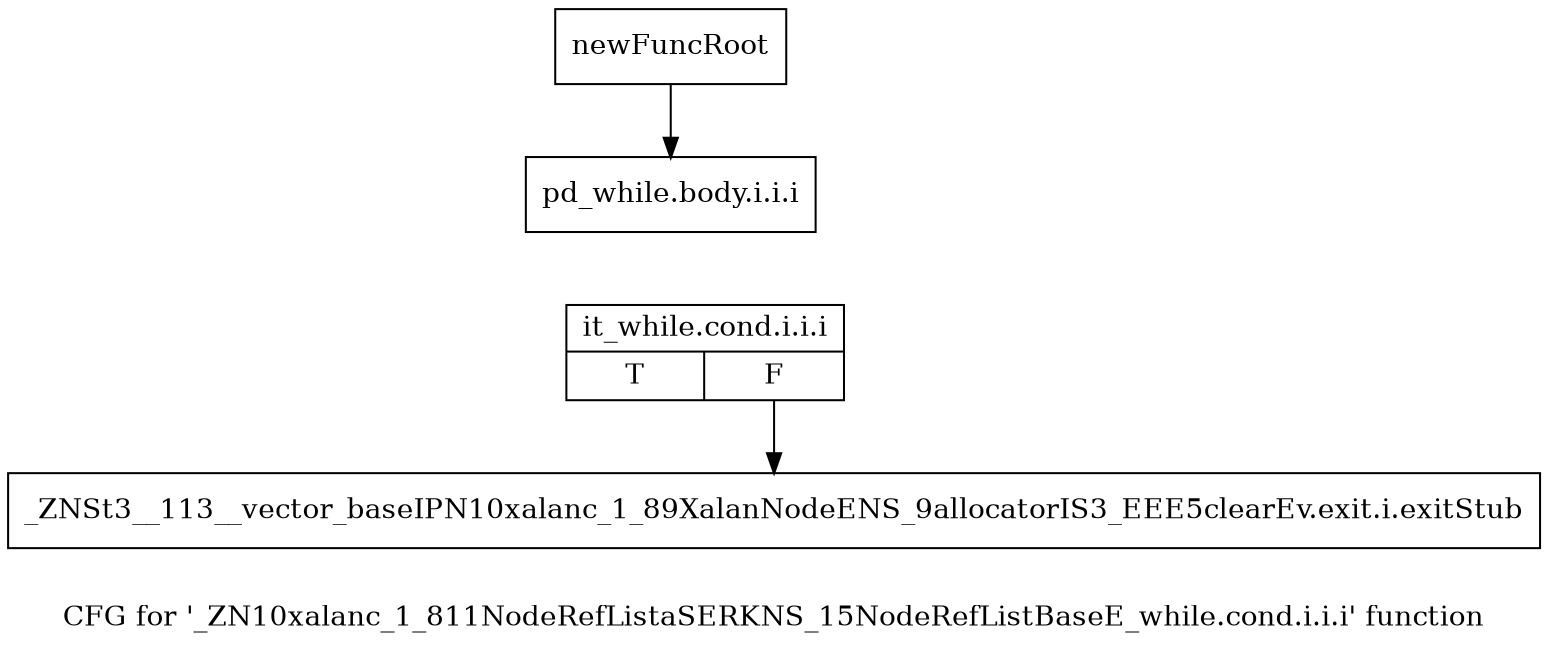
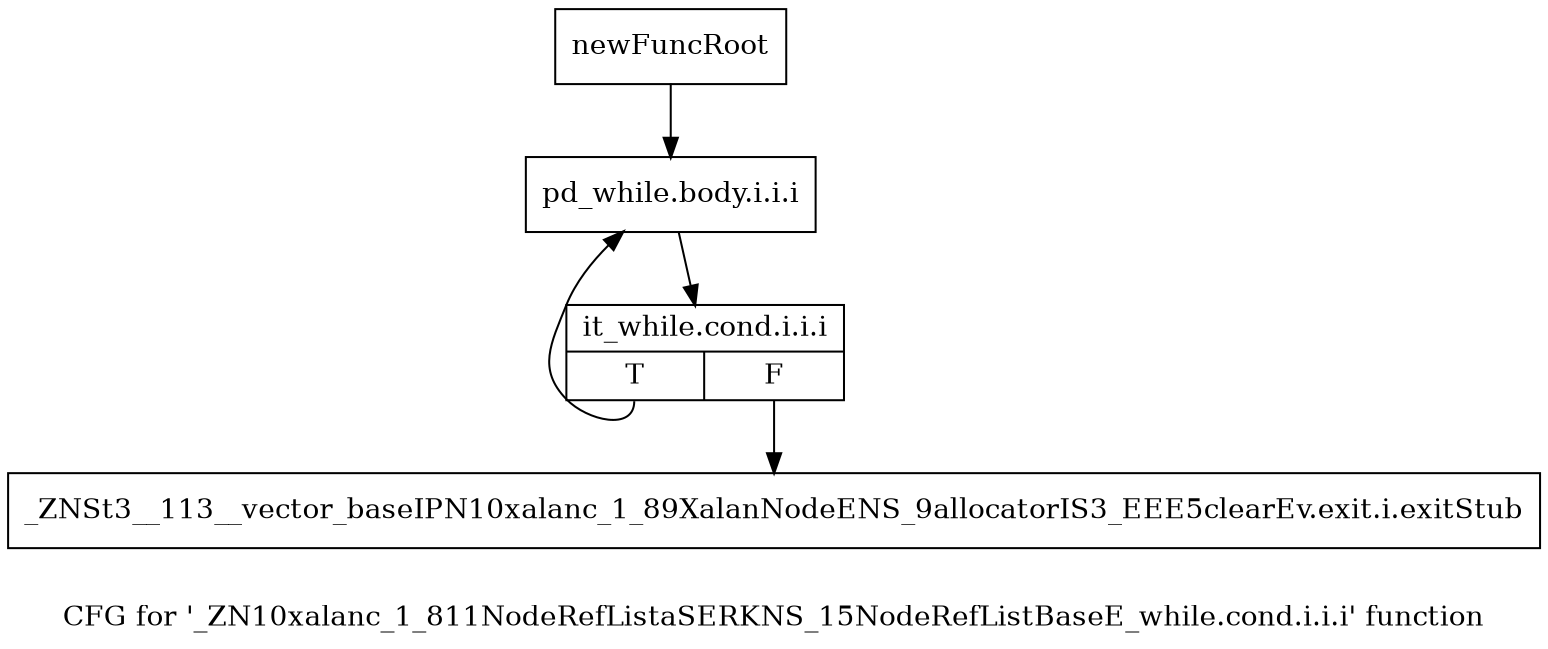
edge "pd_while.body.i.i.i" -> "it_while.cond.i.i.i": added
edge "it_while.cond.i.i.i" -> "pd_while.body.i.i.i": added
